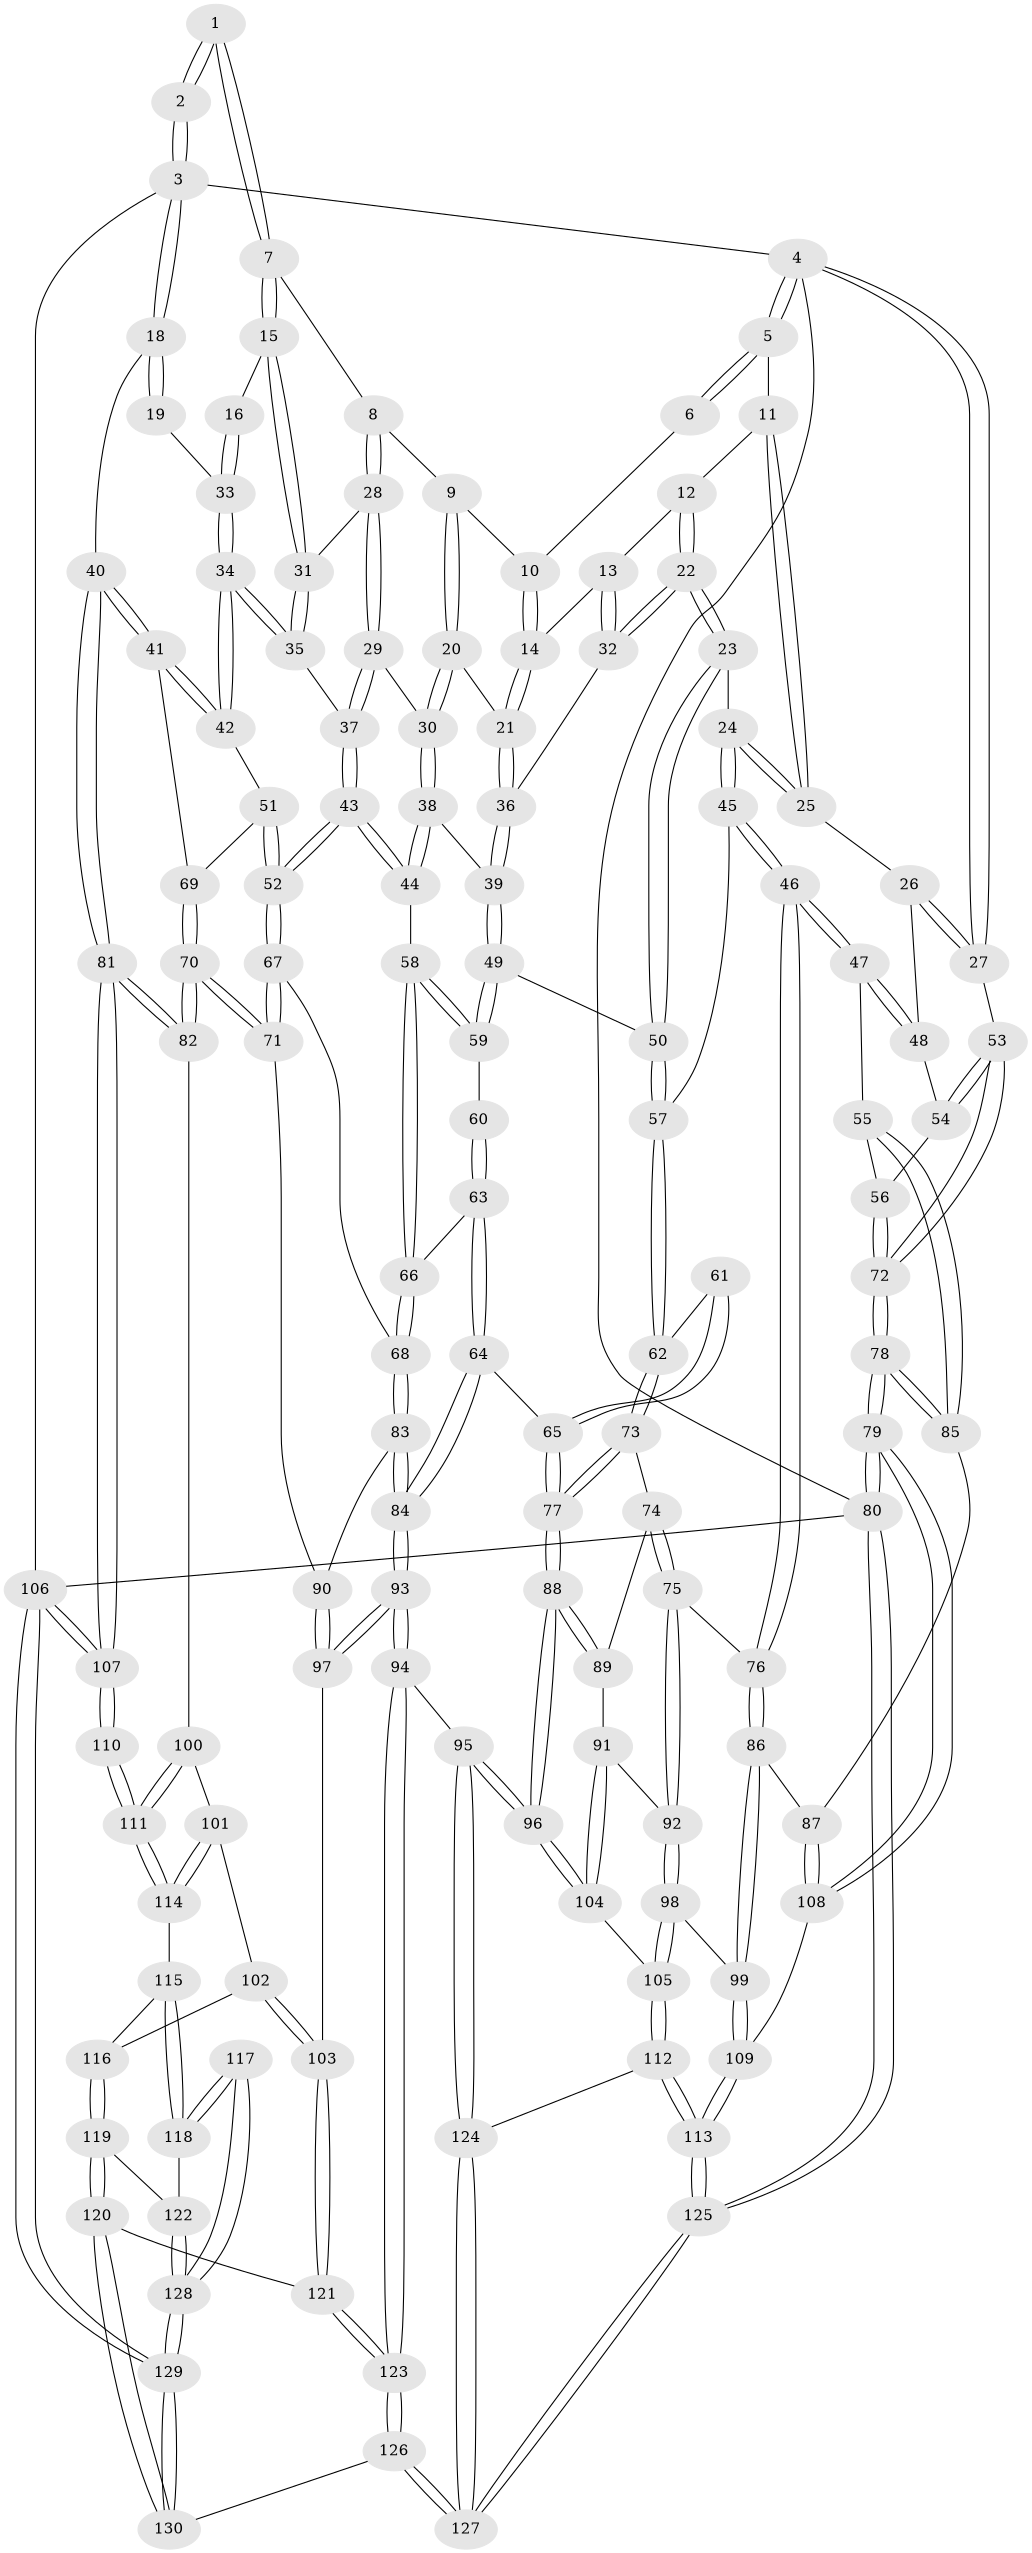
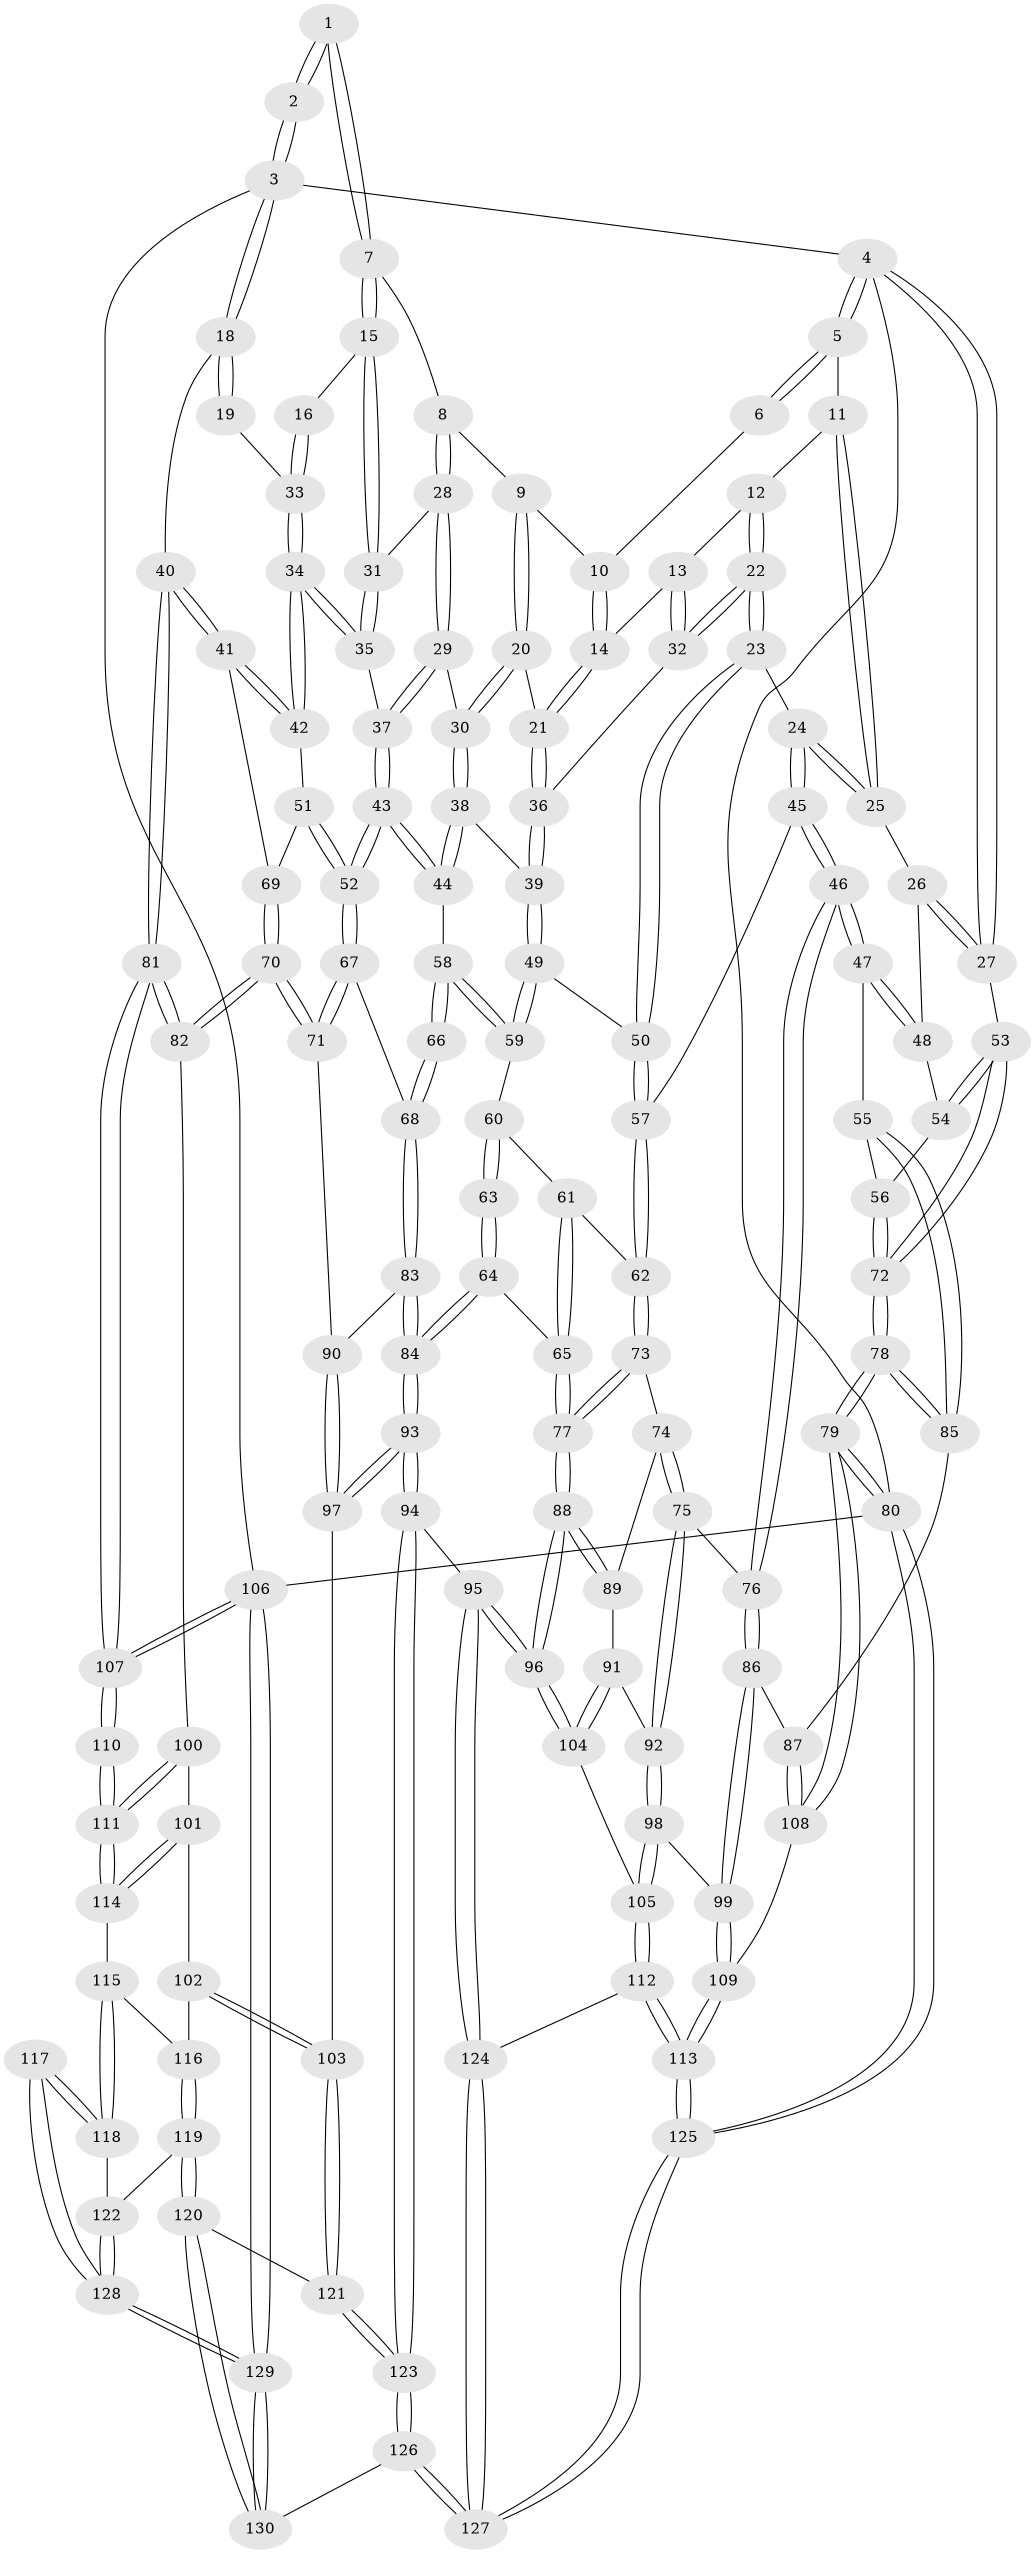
edge "60" -- "61": added
edge "63" -- "66": removed
